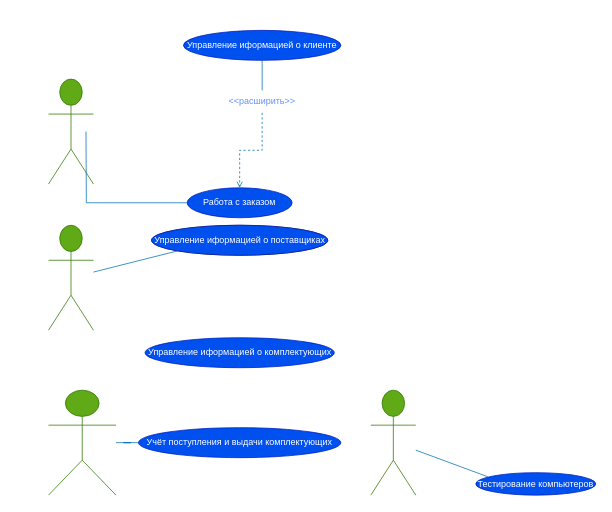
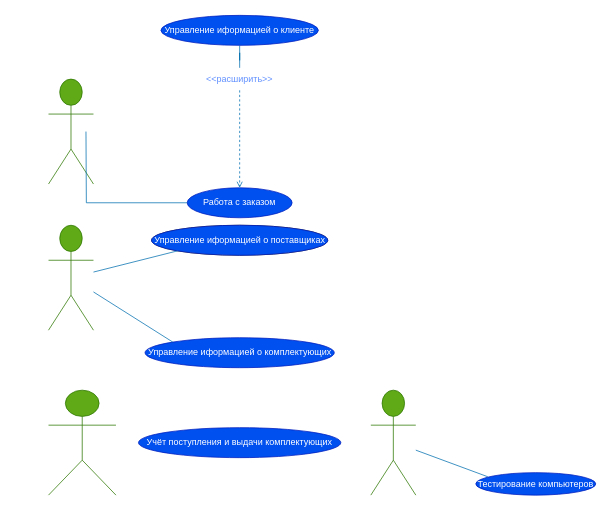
node "Управление иформацией о клиенте": moved (262, 45) -> (240, 30)
node "<<расширить>>": moved (262, 102) -> (240, 79)
edge "Менеджер по снабжению" -- "Управление иформацией о комплектующих": added
edge "Завскладом" -- "Учёт поступления и выдачи комплектующих": removed
